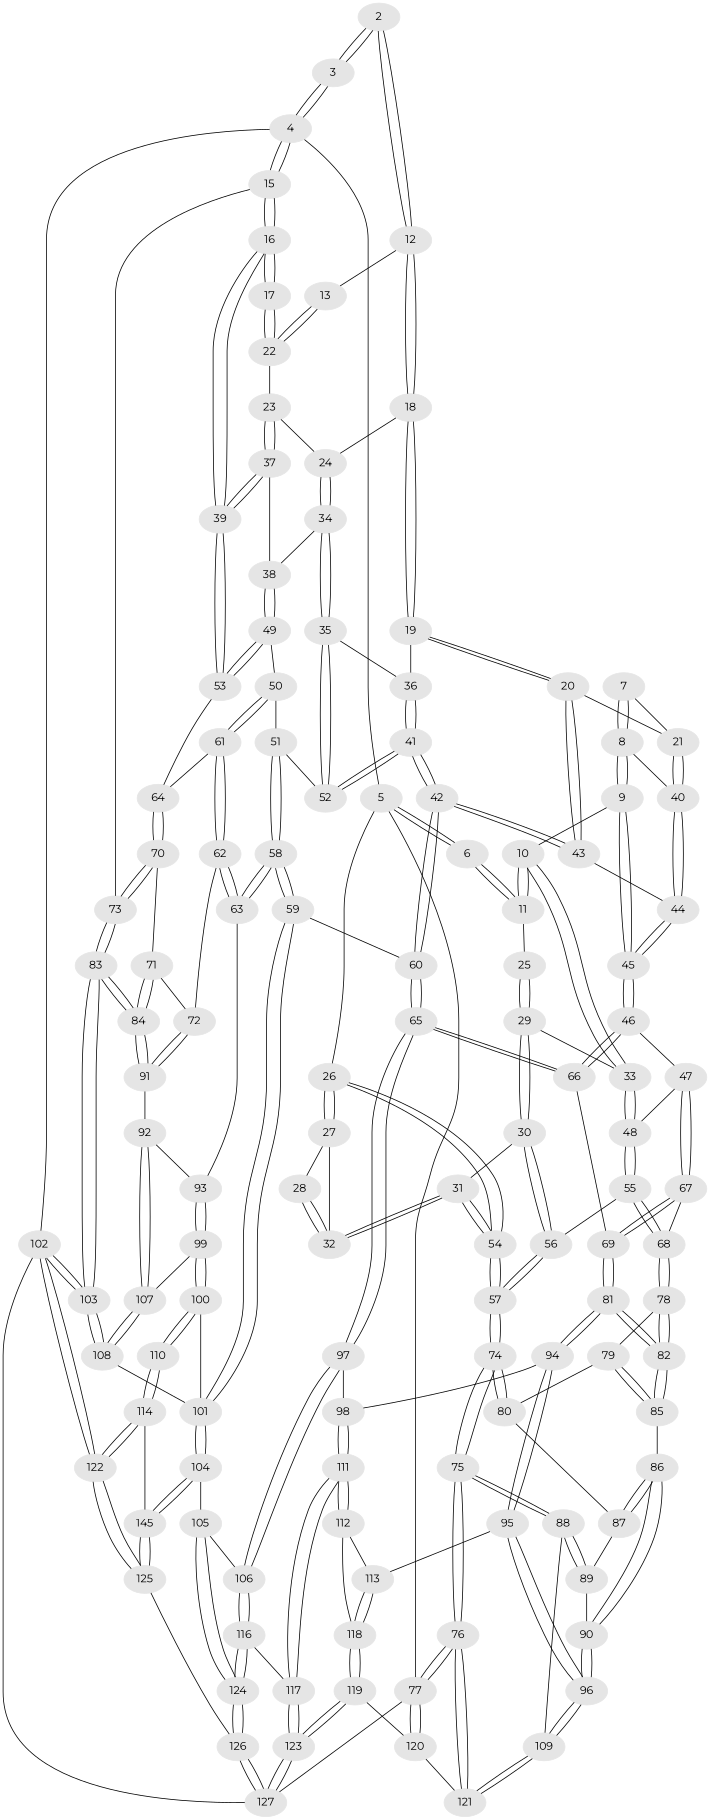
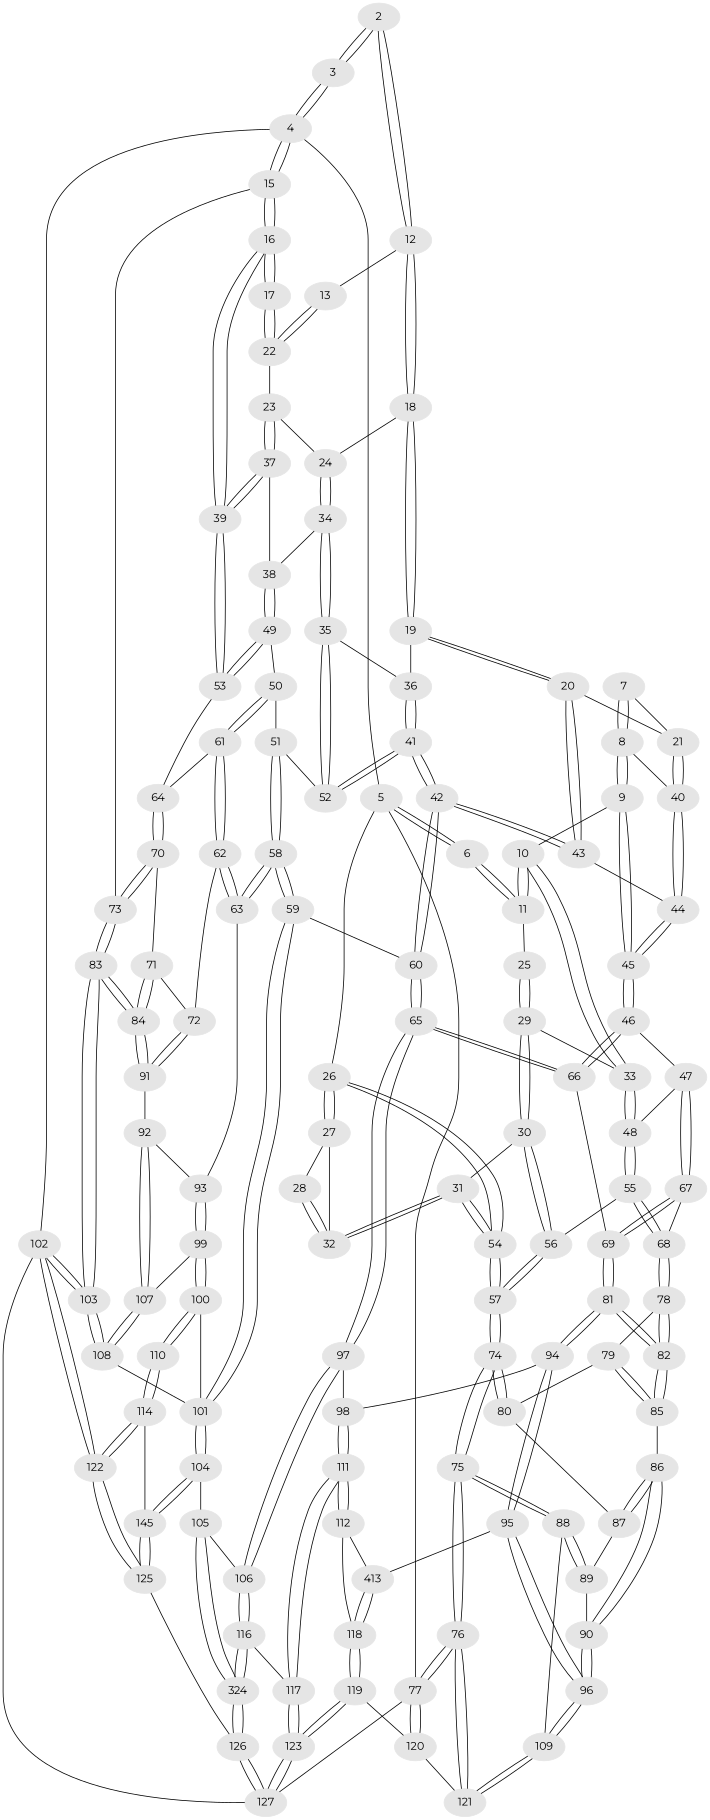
node "113": label "113" -> "413"
node "124": label "124" -> "324"
